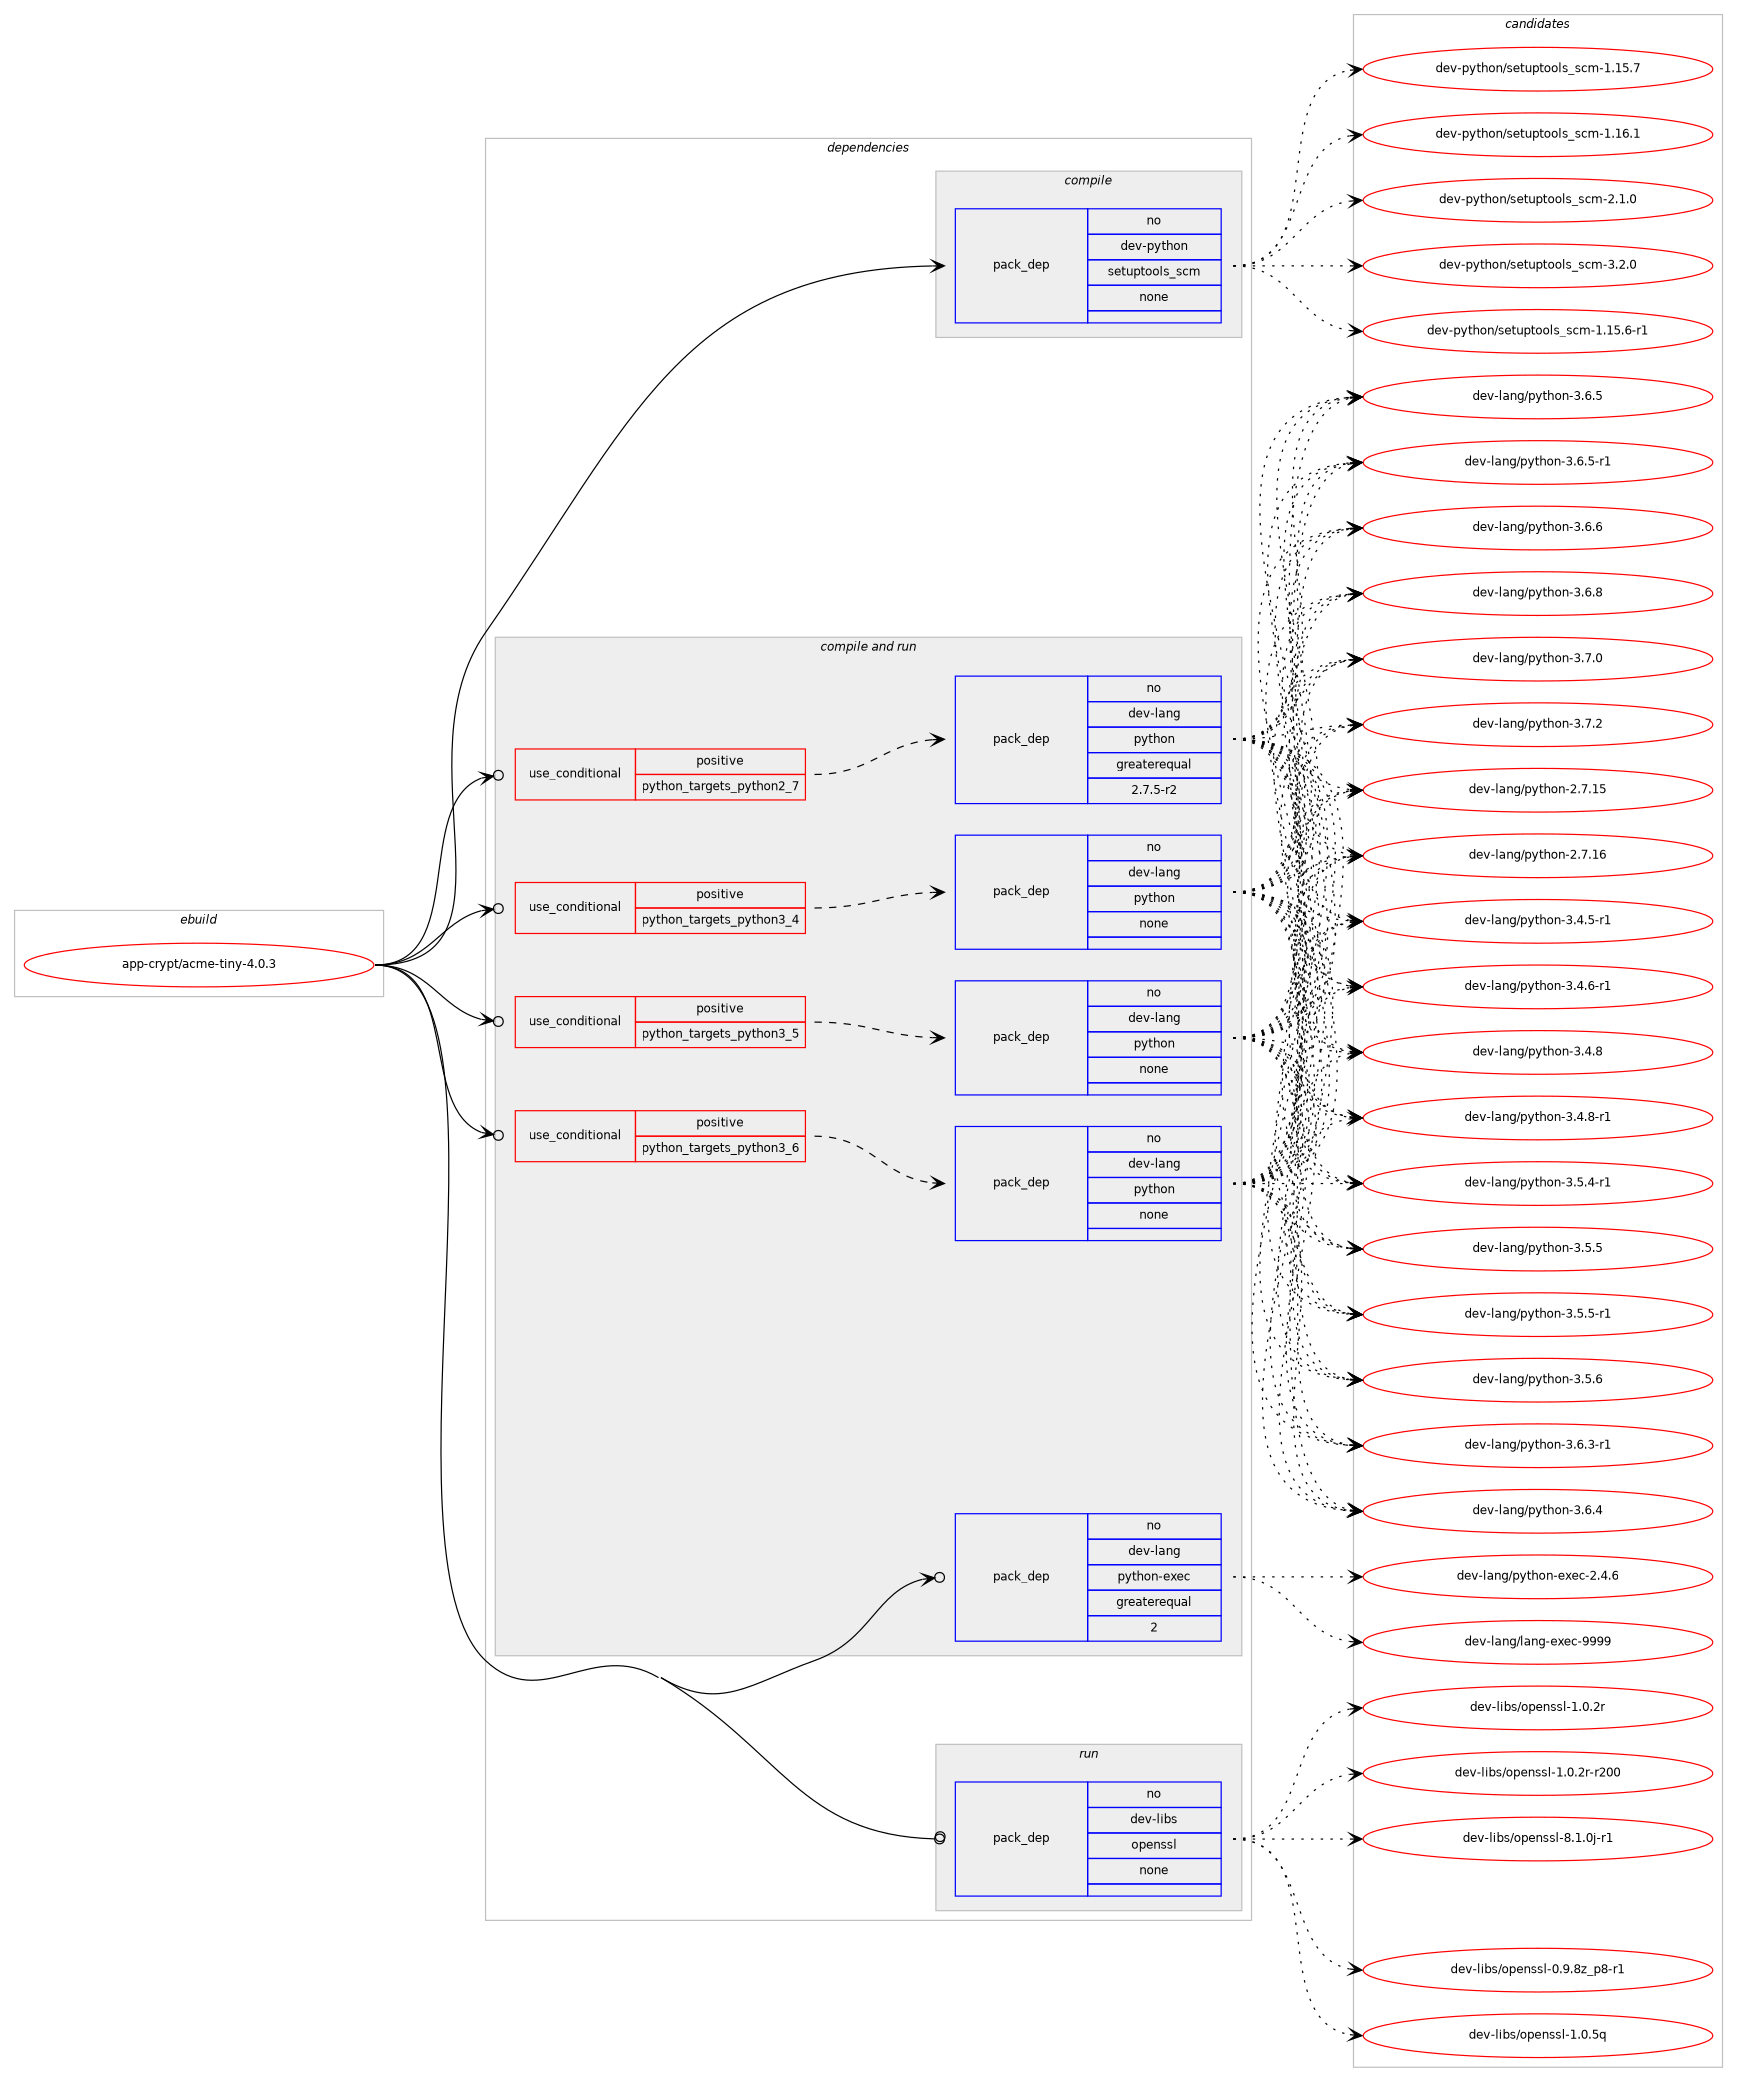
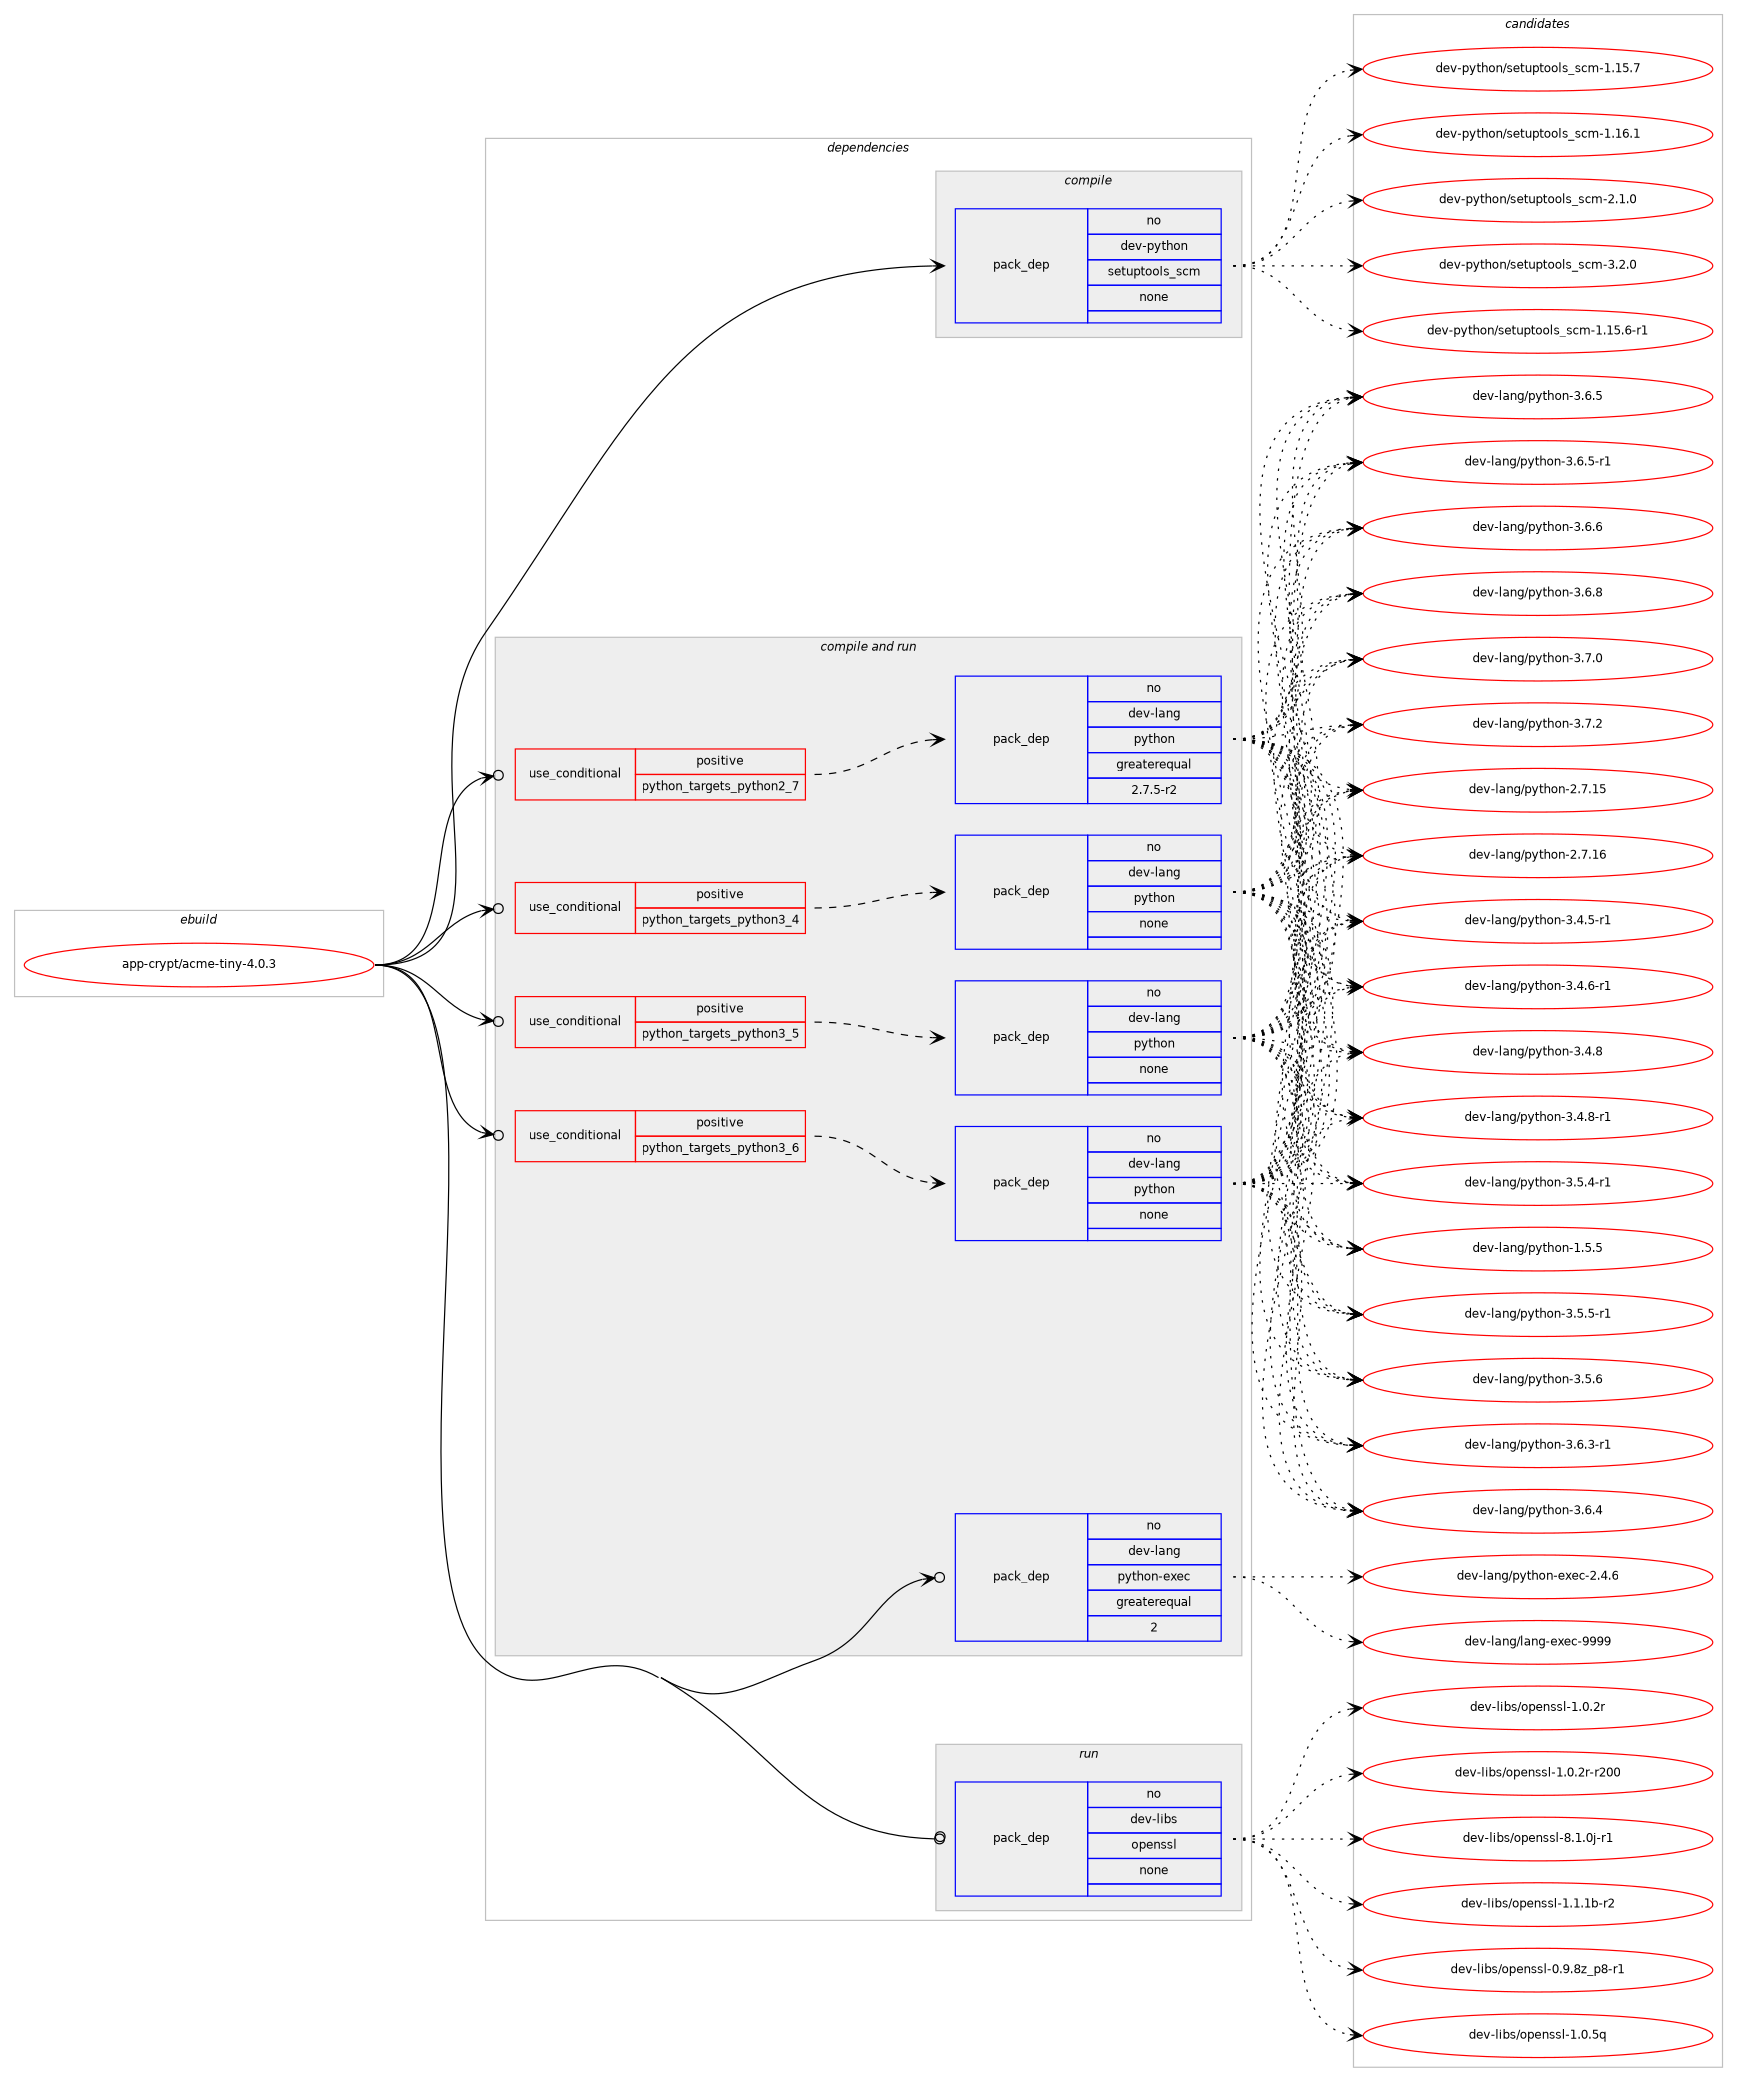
node "dev-lang/python-3.5.5": label "dev-lang/python-3.5.5" -> "dev-lang/python-1.5.5"
node "dev-libs/openssl-1.1.1b-r2": added
